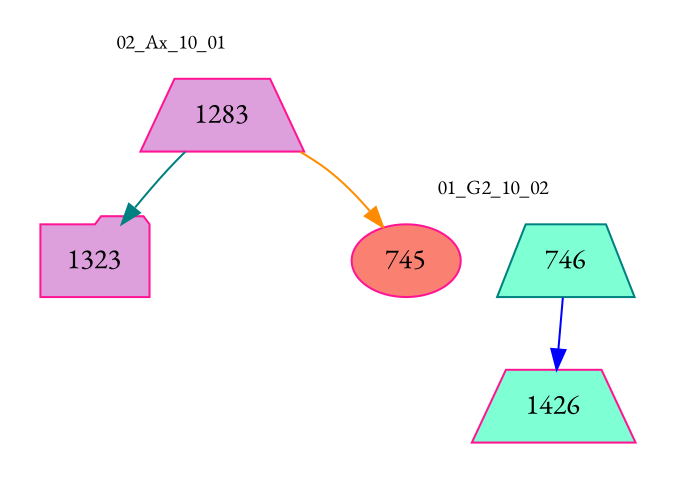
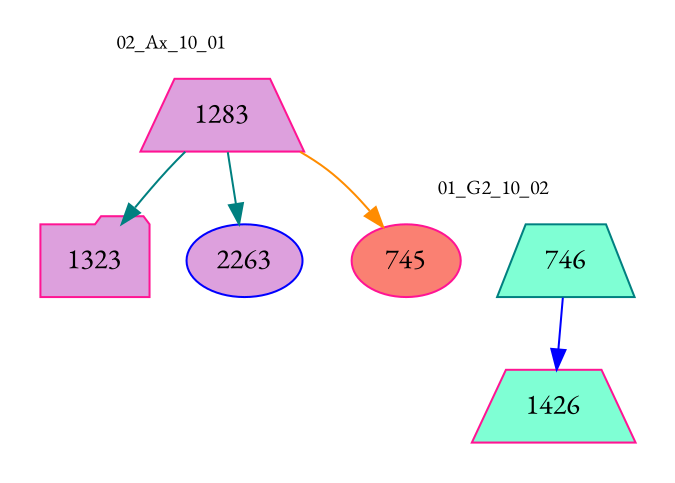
node "2263": added
